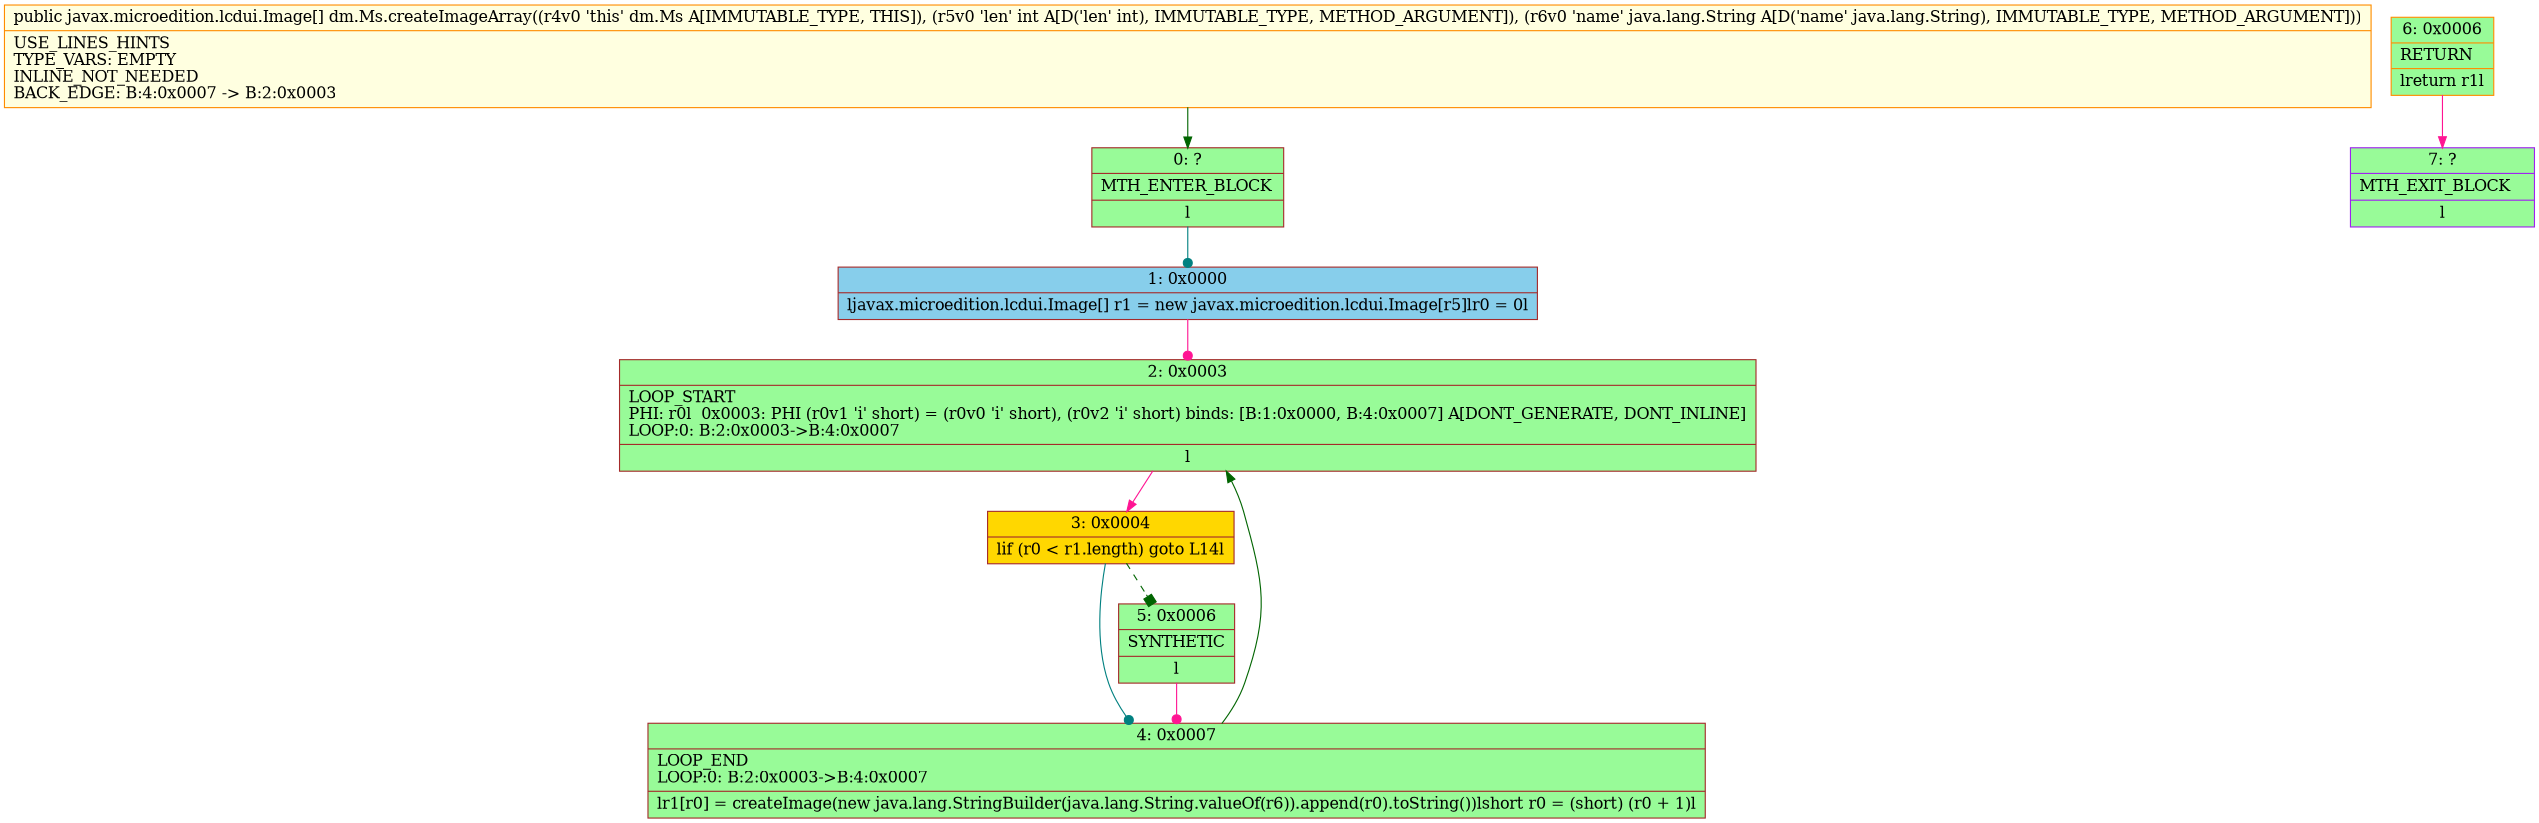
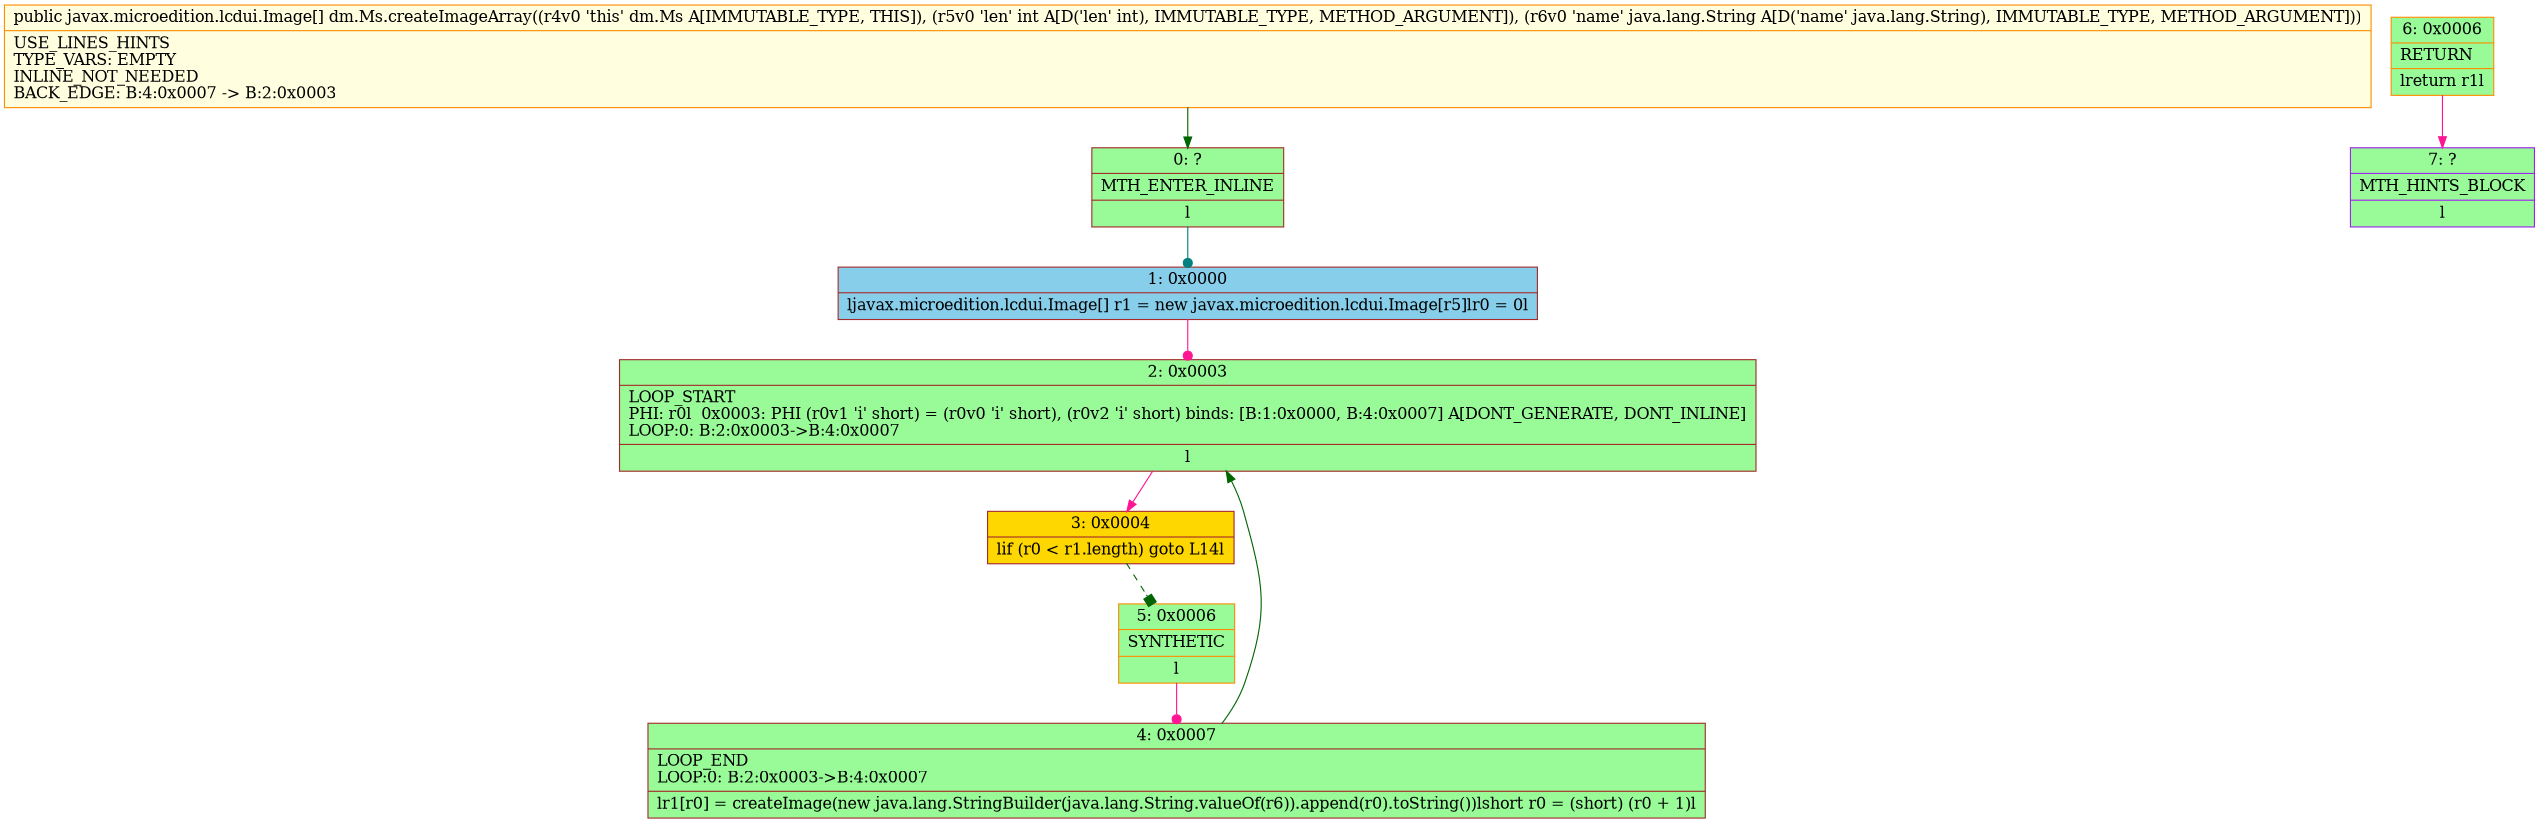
node "0: ?": text "MTH_ENTER_BLOCK" -> "MTH_ENTER_INLINE"
node "7: ?": text "MTH_EXIT_BLOCK" -> "MTH_HINTS_BLOCK"
edge "3: 0x0004" -> "4: 0x0007": removed
node "5: 0x0006": color brown -> darkorange
